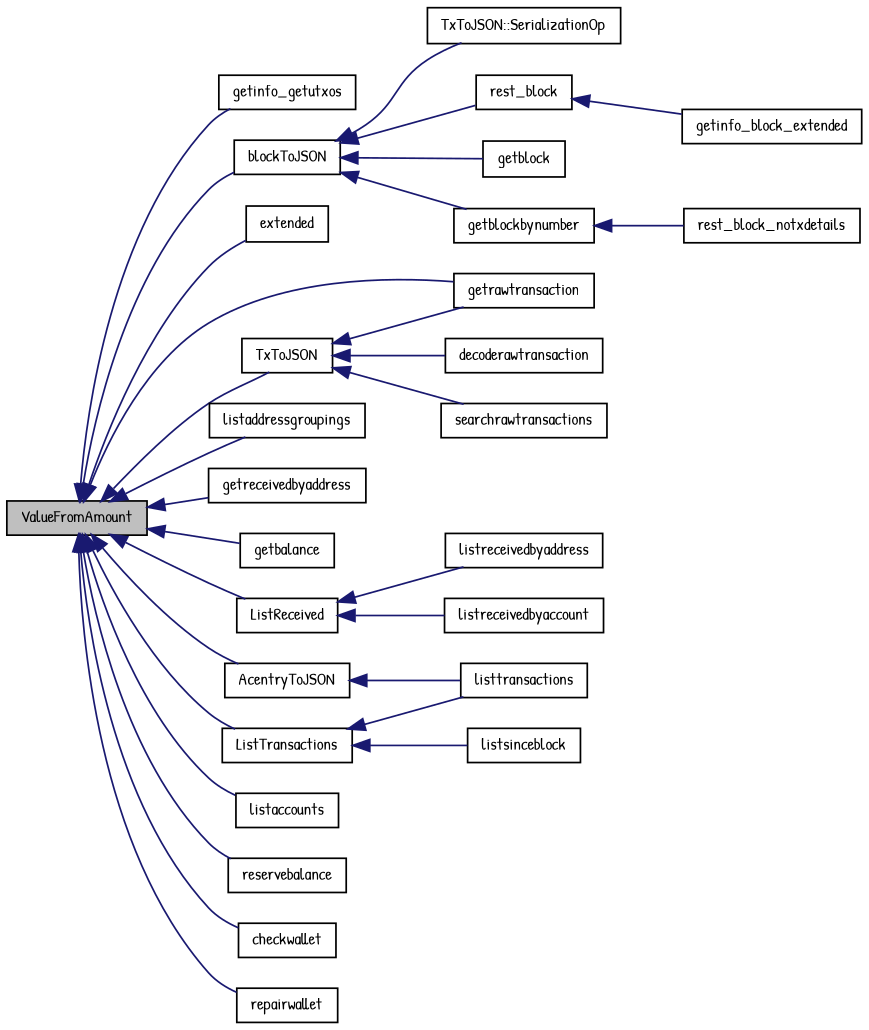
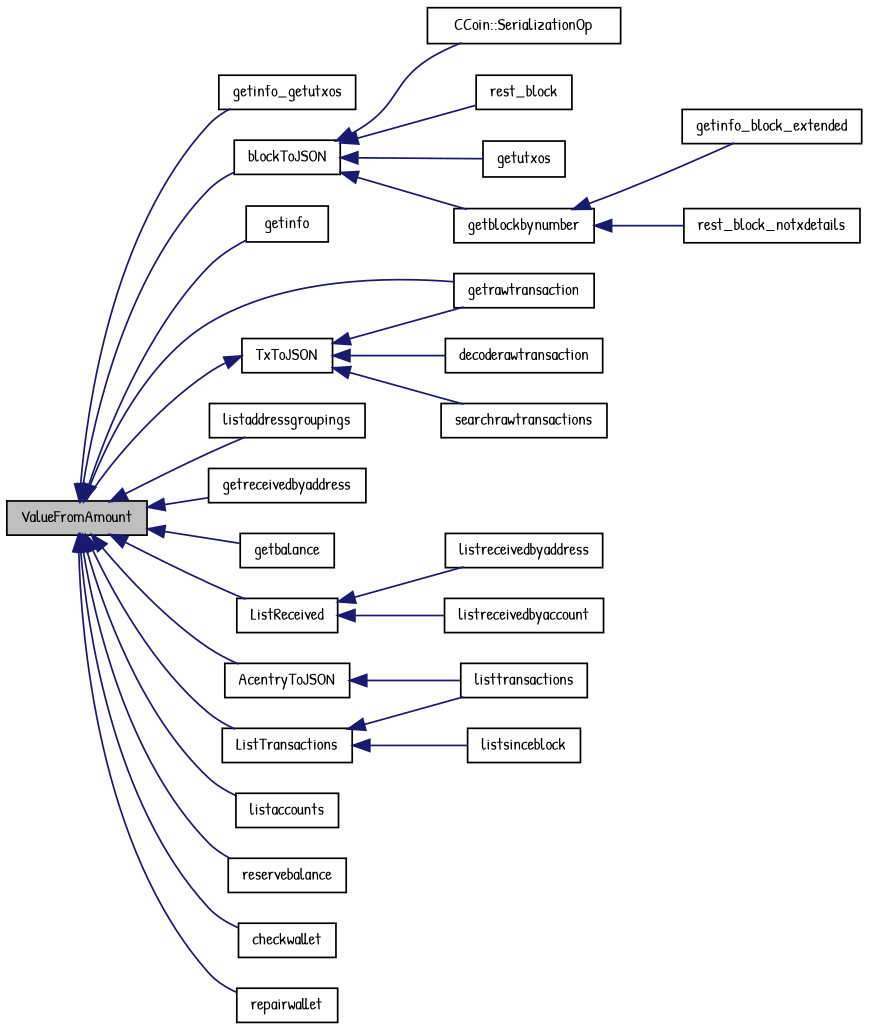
node "TxToJSON::SerializationOp": label "TxToJSON::SerializationOp" -> "CCoin::SerializationOp"
edge "getinfo_block_extended" -> "rest_block": now "getinfo_block_extended" -> "getblockbynumber"
node "getblock": label "getblock" -> "getutxos"
node "extended": label "extended" -> "getinfo"
edge "TxToJSON" -> "ValueFromAmount": reversed
